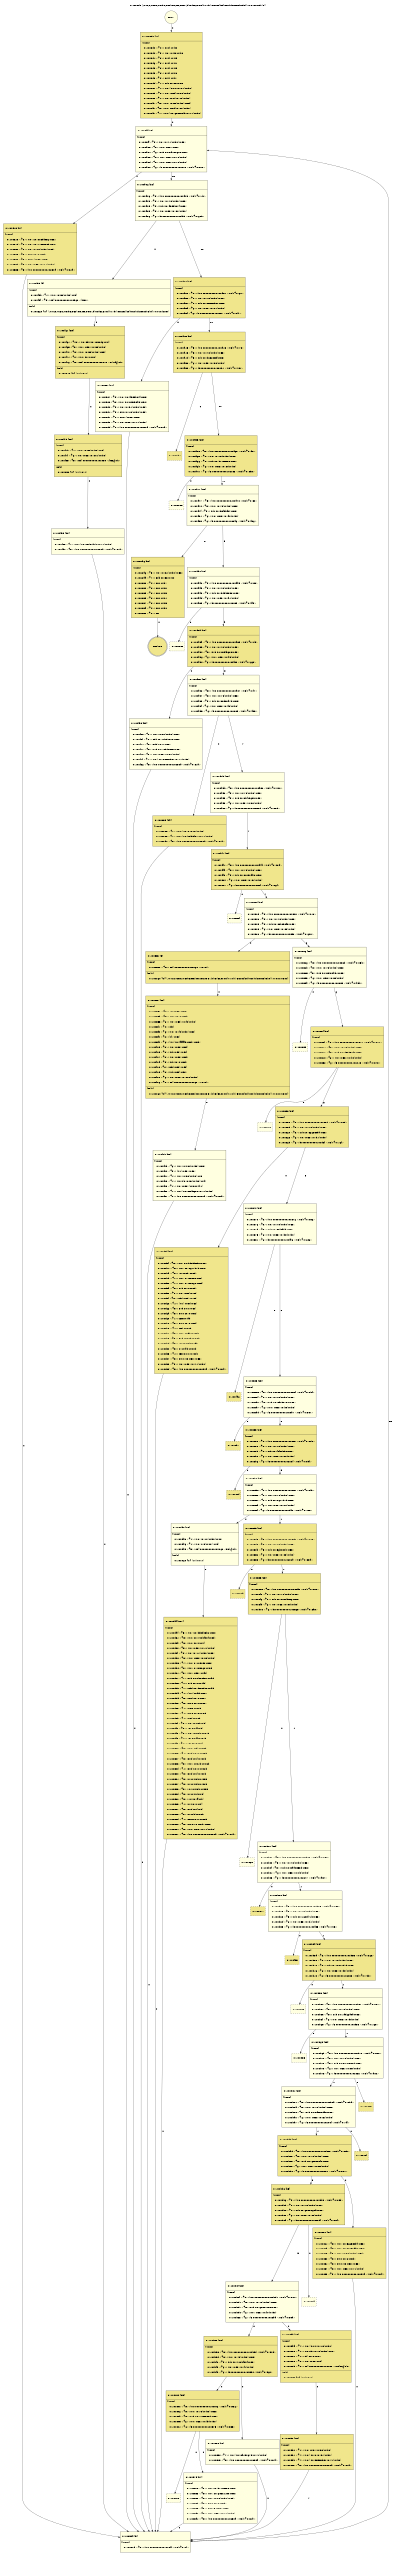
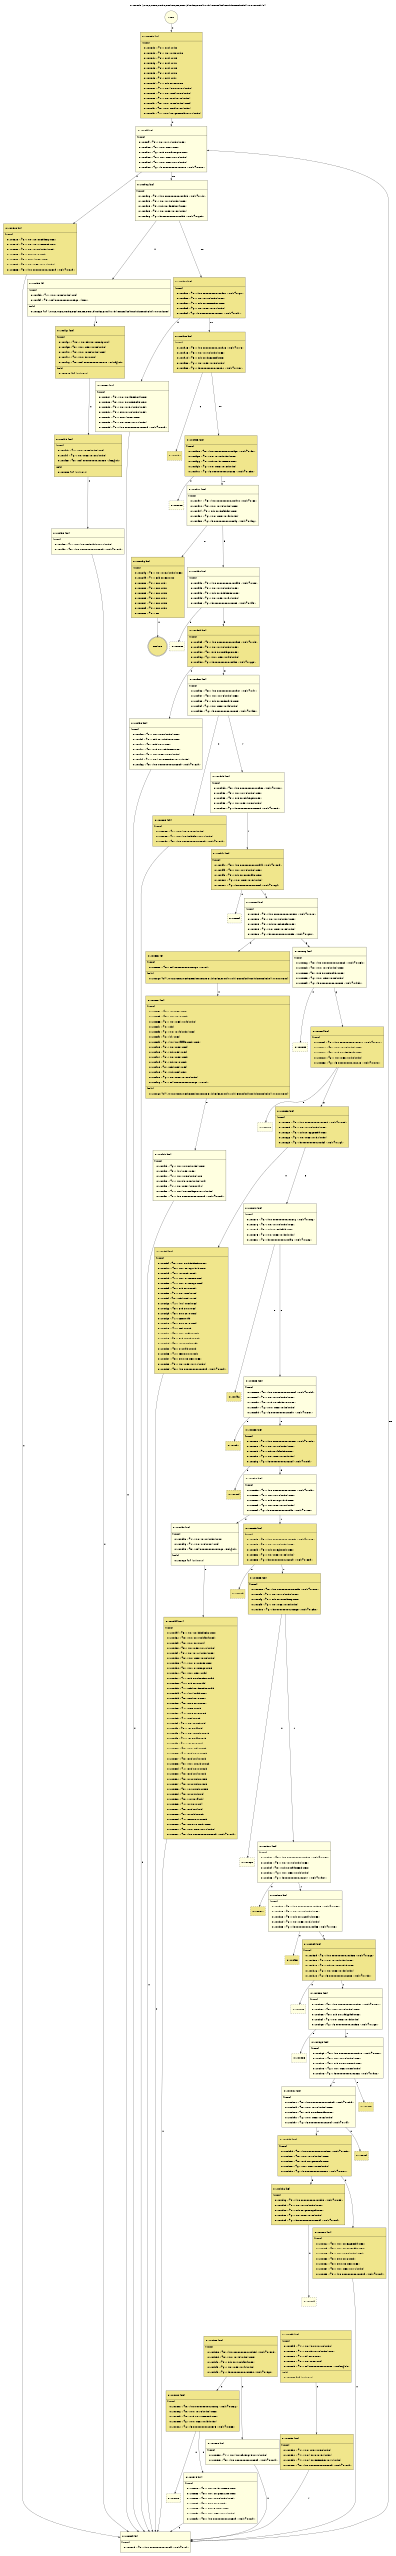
node "Entry": label "Entry" -> "Users"
node "0x401bcf [25]": removed
